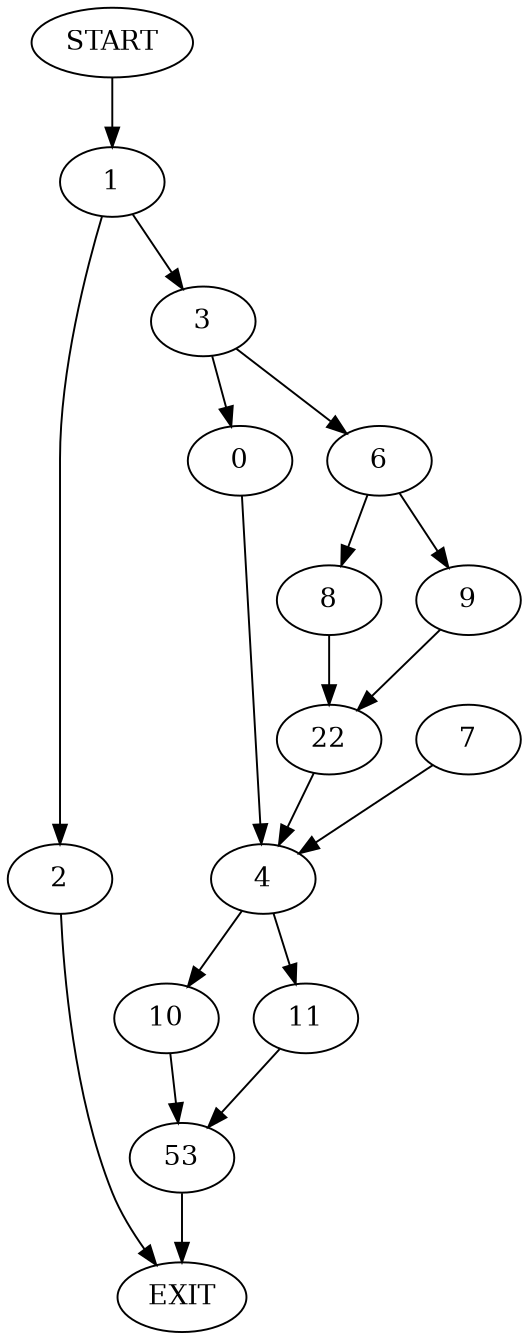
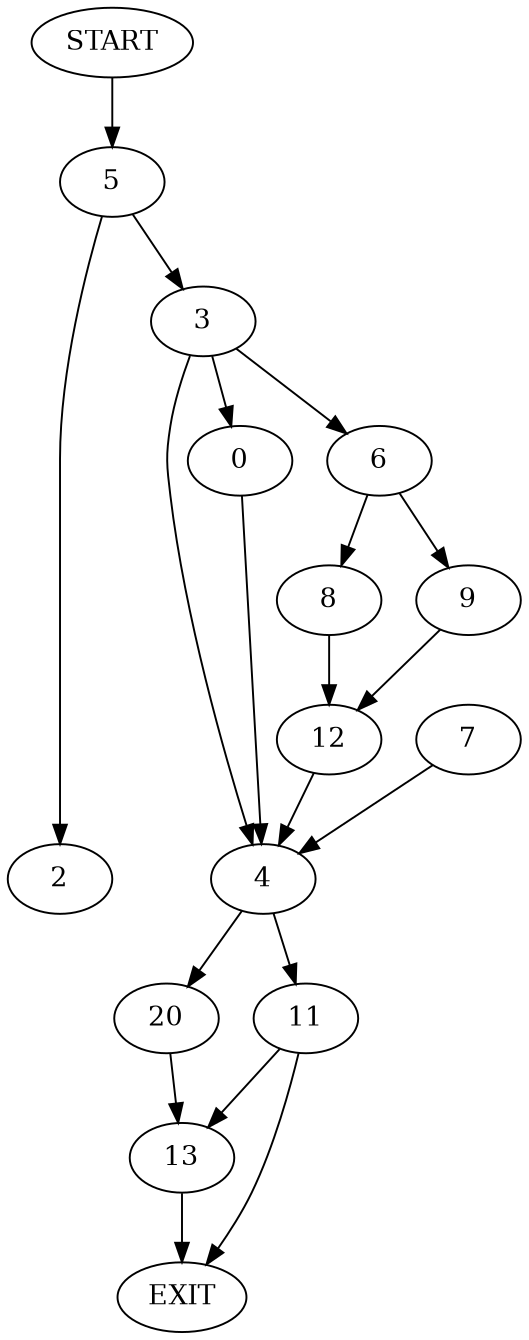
node "1": label "1" -> "5"
edge "3" -> "4": added
node "22": label "22" -> "12"
node "10": label "10" -> "20"
edge "2" -> "EXIT": now "11" -> "EXIT"
node "53": label "53" -> "13"
